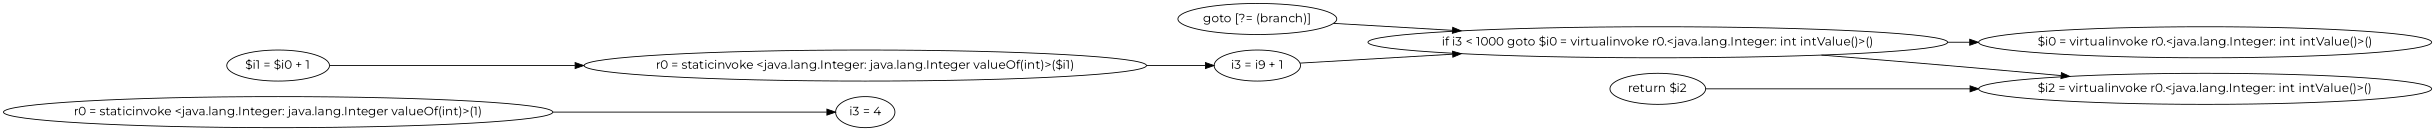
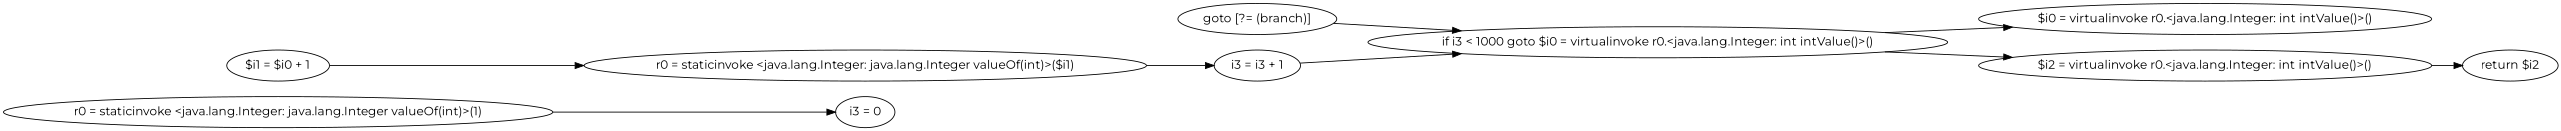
node "i3 = i9 + 1": label "i3 = i9 + 1" -> "i3 = i3 + 1"
edge "return $i2" -> "$i2 = virtualinvoke r0.<java.lang.Integer: int intValue()>()": reversed
node "i3 = 4": label "i3 = 4" -> "i3 = 0"
